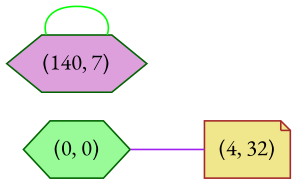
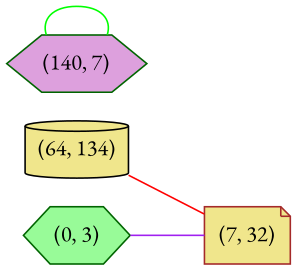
node "(64, 134)": added
node "(0, 0)": label "(0, 0)" -> "(0, 3)"
node "(4, 32)": label "(4, 32)" -> "(7, 32)"
